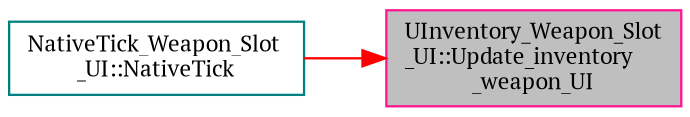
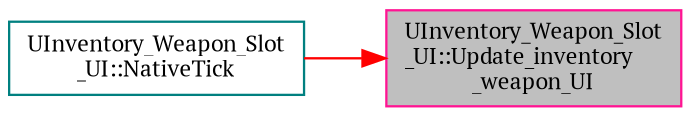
node "NativeTick_Weapon_Slot _UI::NativeTick": label "NativeTick_Weapon_Slot _UI::NativeTick" -> "UInventory_Weapon_Slot _UI::NativeTick"
